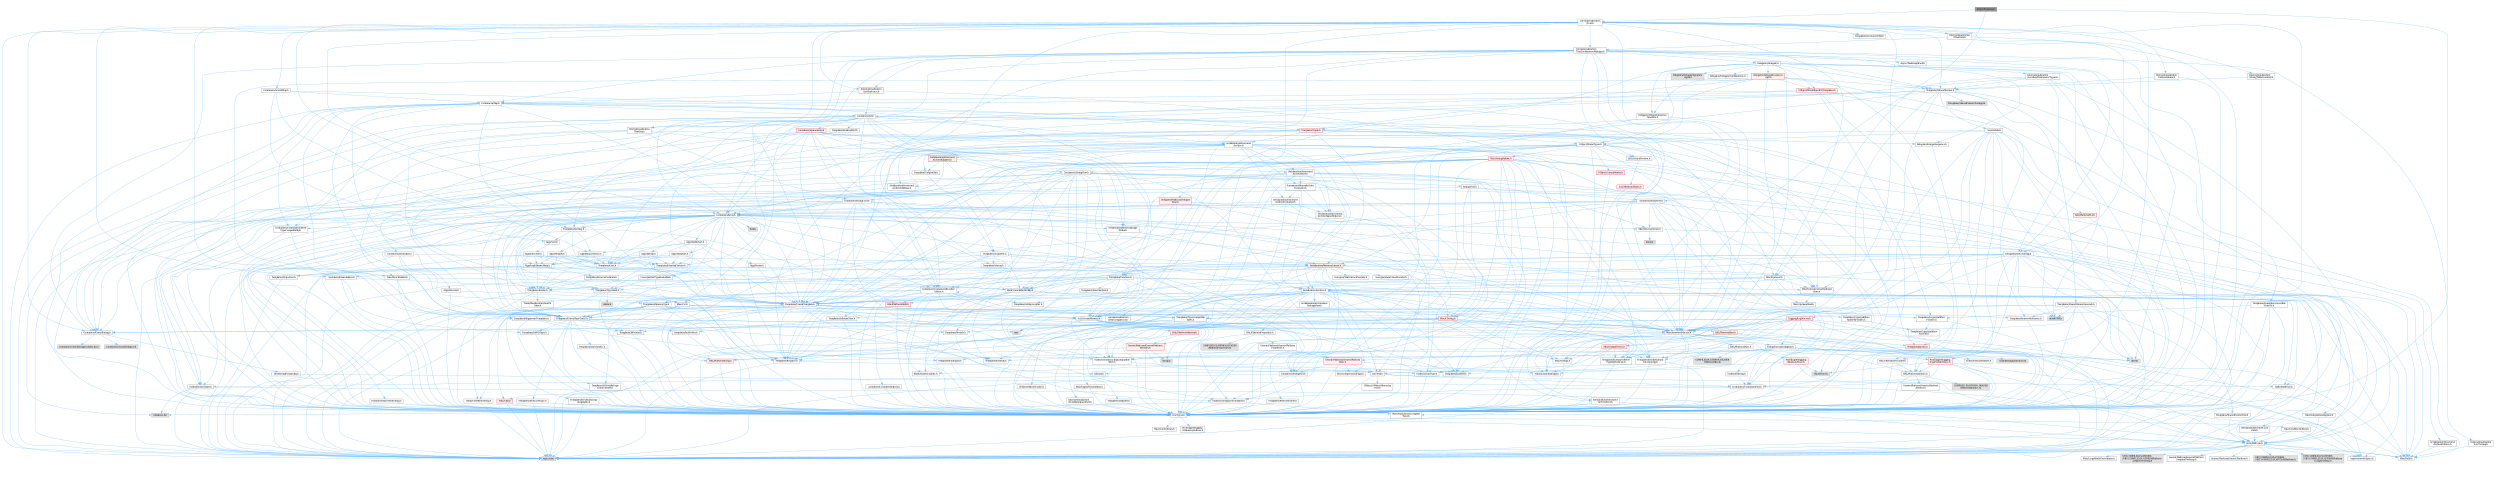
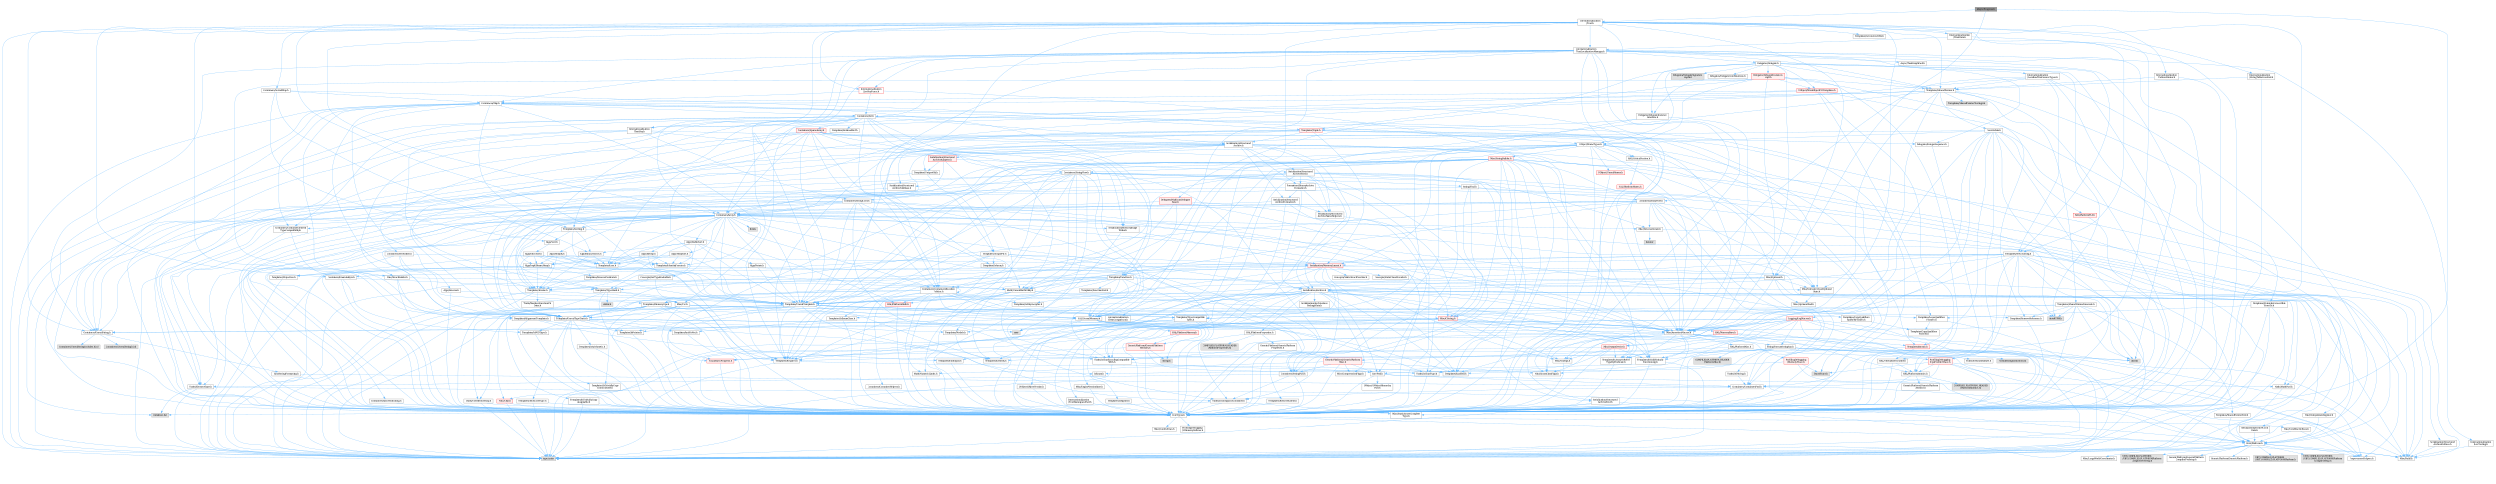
node "HAL/PlatformString.h": label "HAL/PlatformString.h" -> "HAL/IAsyncProgress.h"
